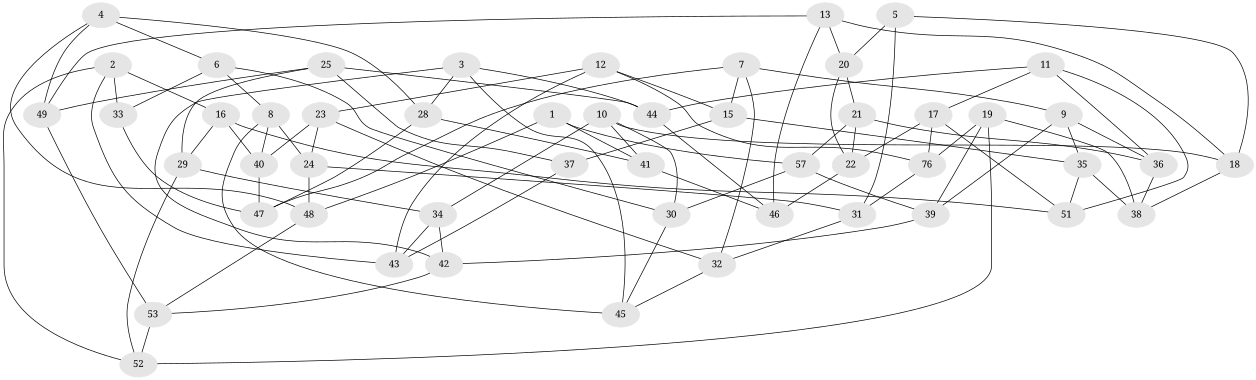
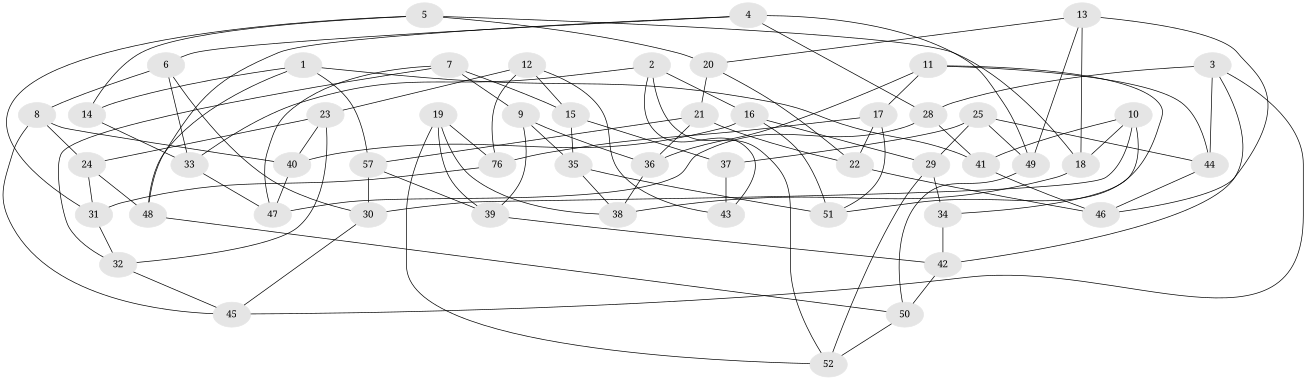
node "14": added
edge "34" -- "43": removed
node "53": label "53" -> "50"
